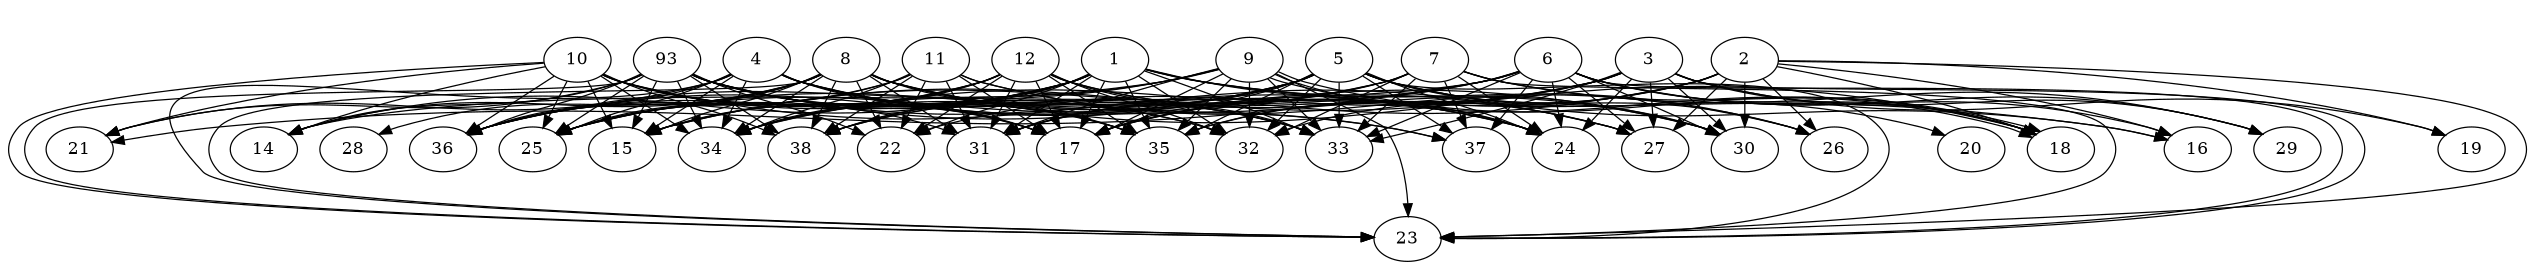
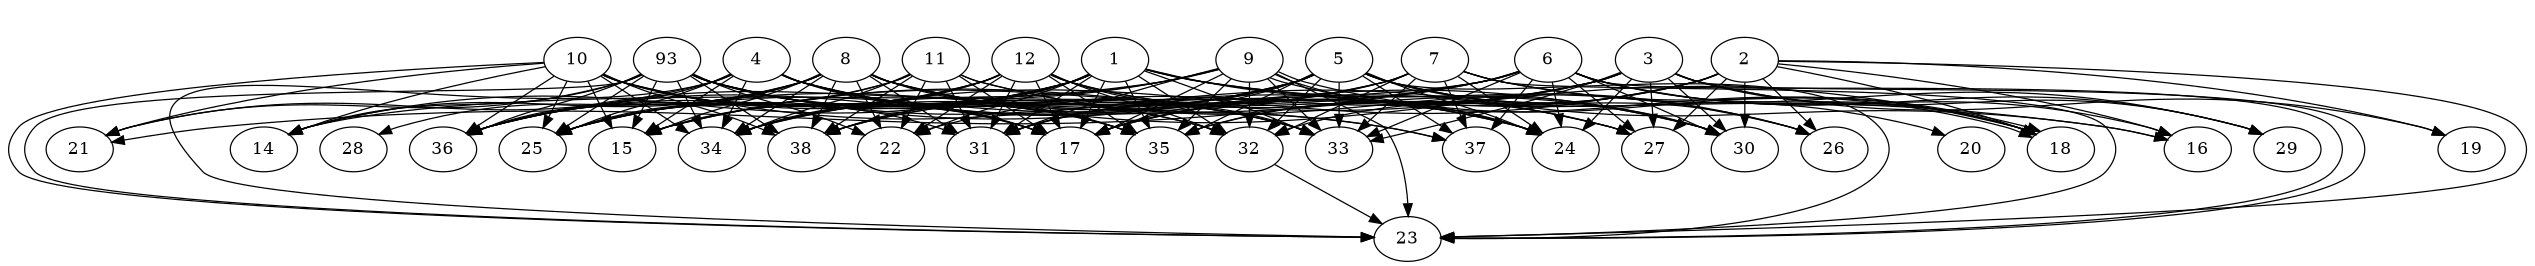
edge "8" -> "23": now "32" -> "23"
